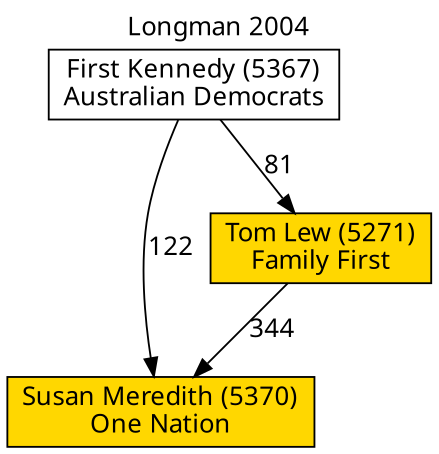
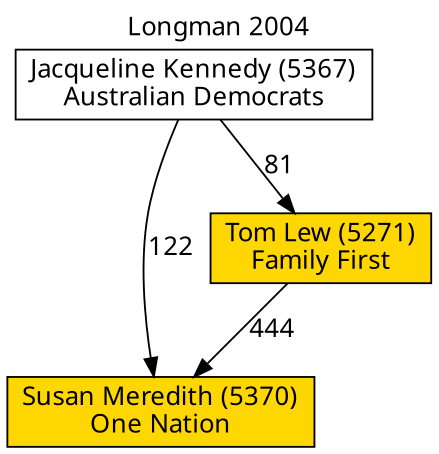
node "First Kennedy (5367) Australian Democrats": label "First Kennedy (5367) Australian Democrats" -> "Jacqueline Kennedy (5367) Australian Democrats"
edge "Tom Lew (5271) Family First" -> "Susan Meredith (5370) One Nation": label "344" -> "444"
